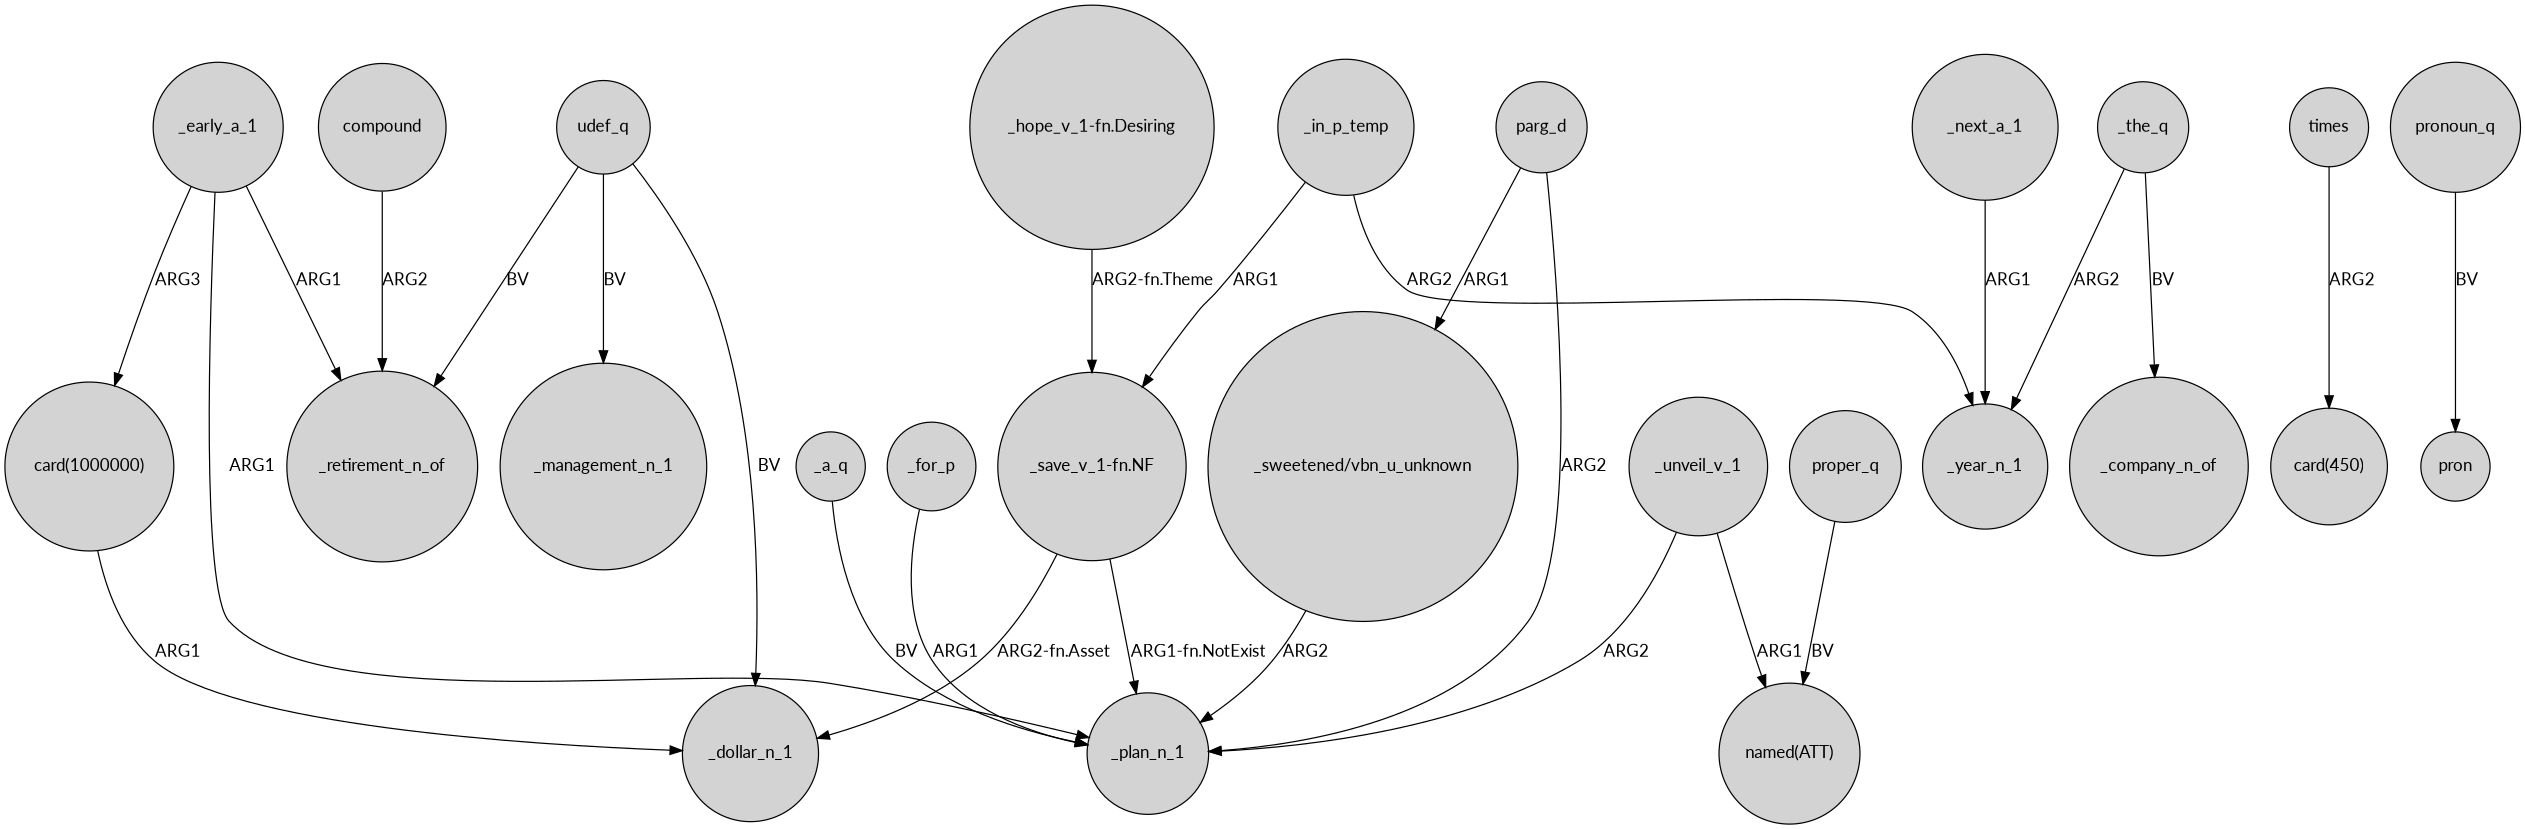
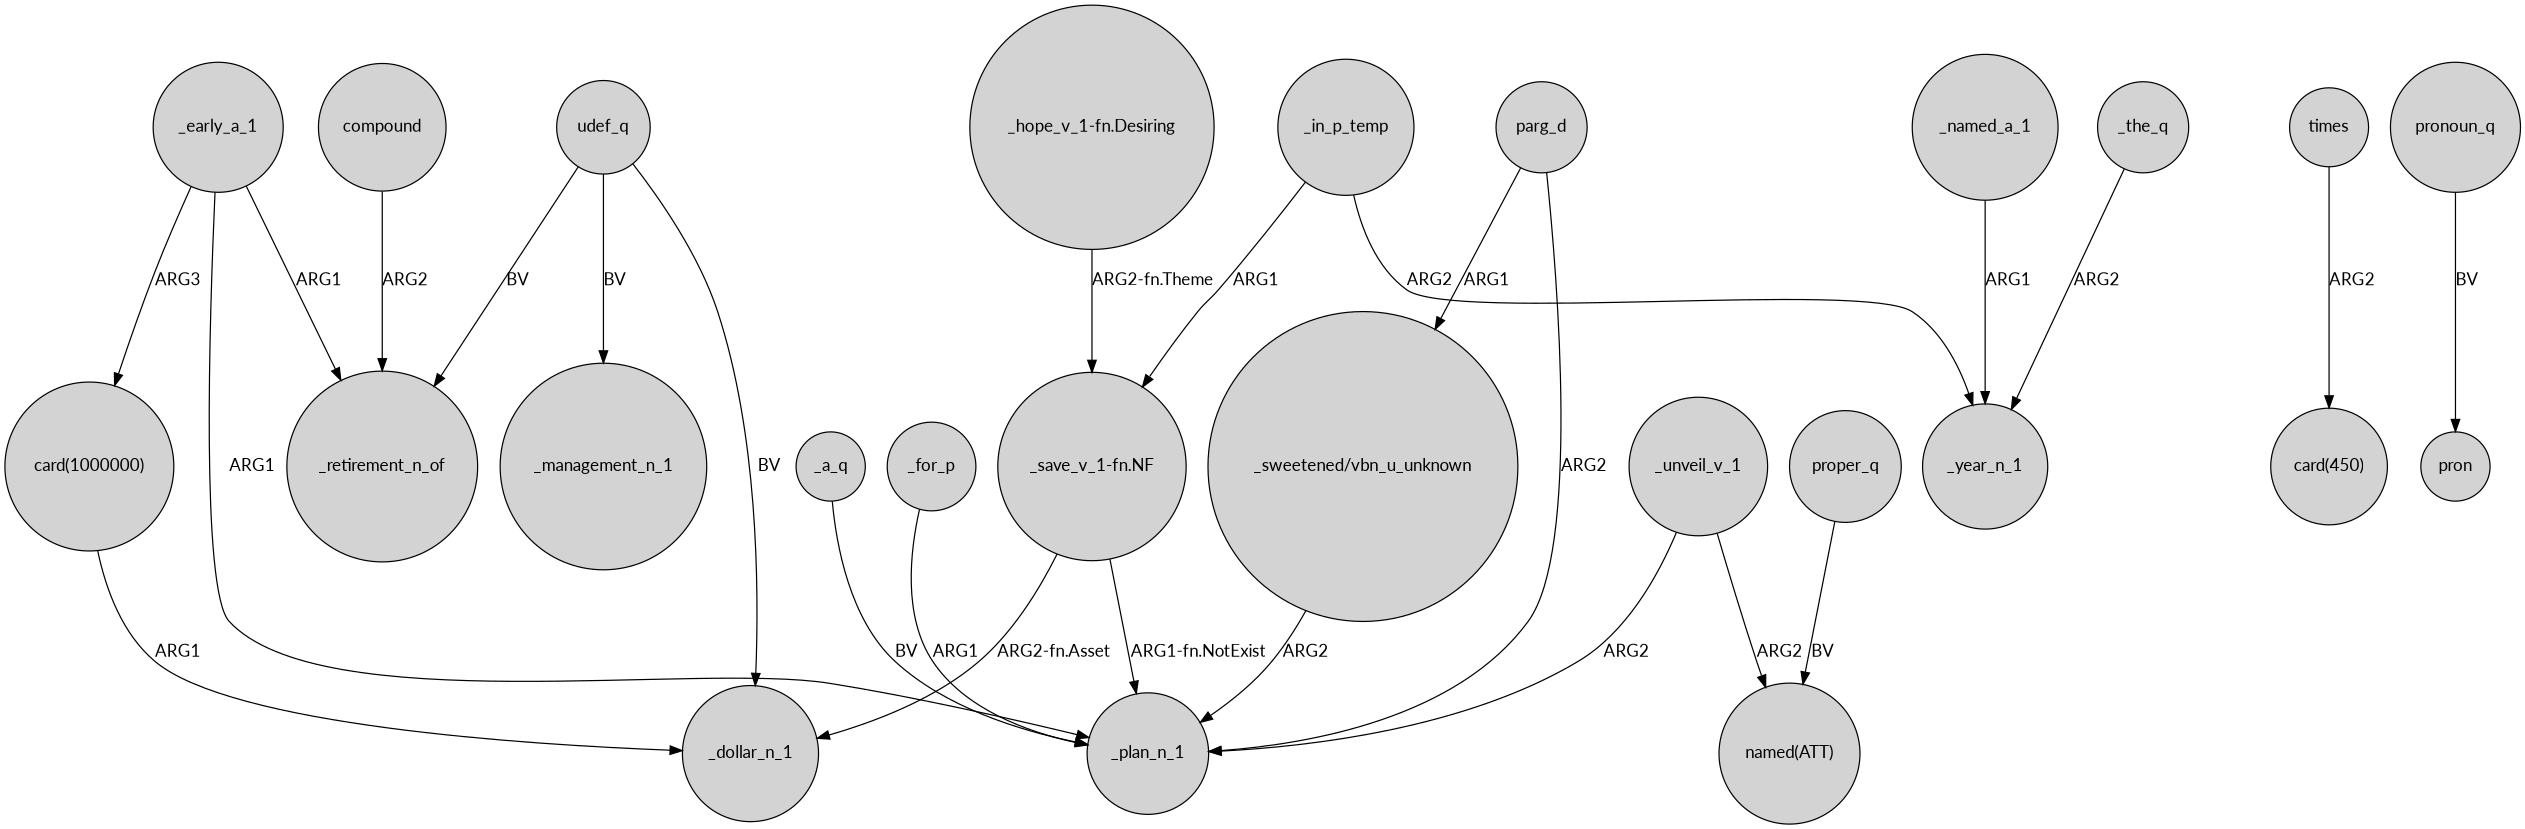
node "_next_a_1": label "_next_a_1" -> "_named_a_1"
node "_company_n_of": removed
edge "_unveil_v_1" -> "named(ATT)": label "ARG1" -> "ARG2"
